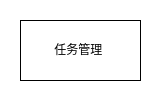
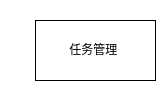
node "任务管理": moved (81, 51) -> (96, 51)
